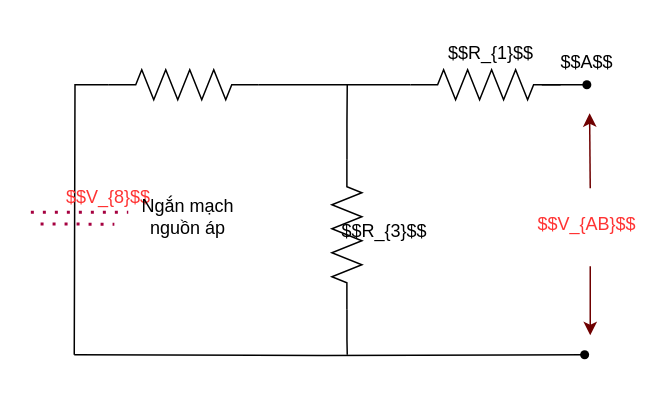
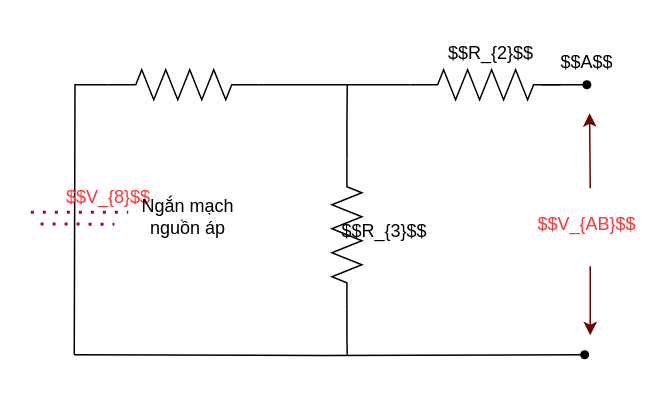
node "$$R_{1}$$": label "$$R_{1}$$" -> "$$R_{2}$$"
